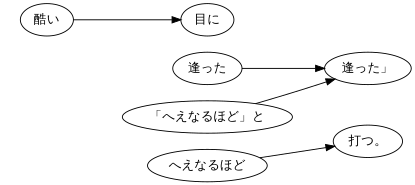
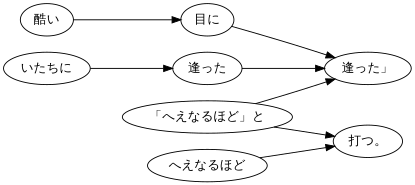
edge "目に" -> "逢った」": added
node "いたちに": added
edge "「へえなるほど」と" -> "打つ。": added
